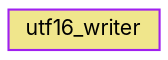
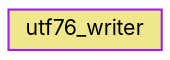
node "utf16_writer": label "utf16_writer" -> "utf76_writer"
